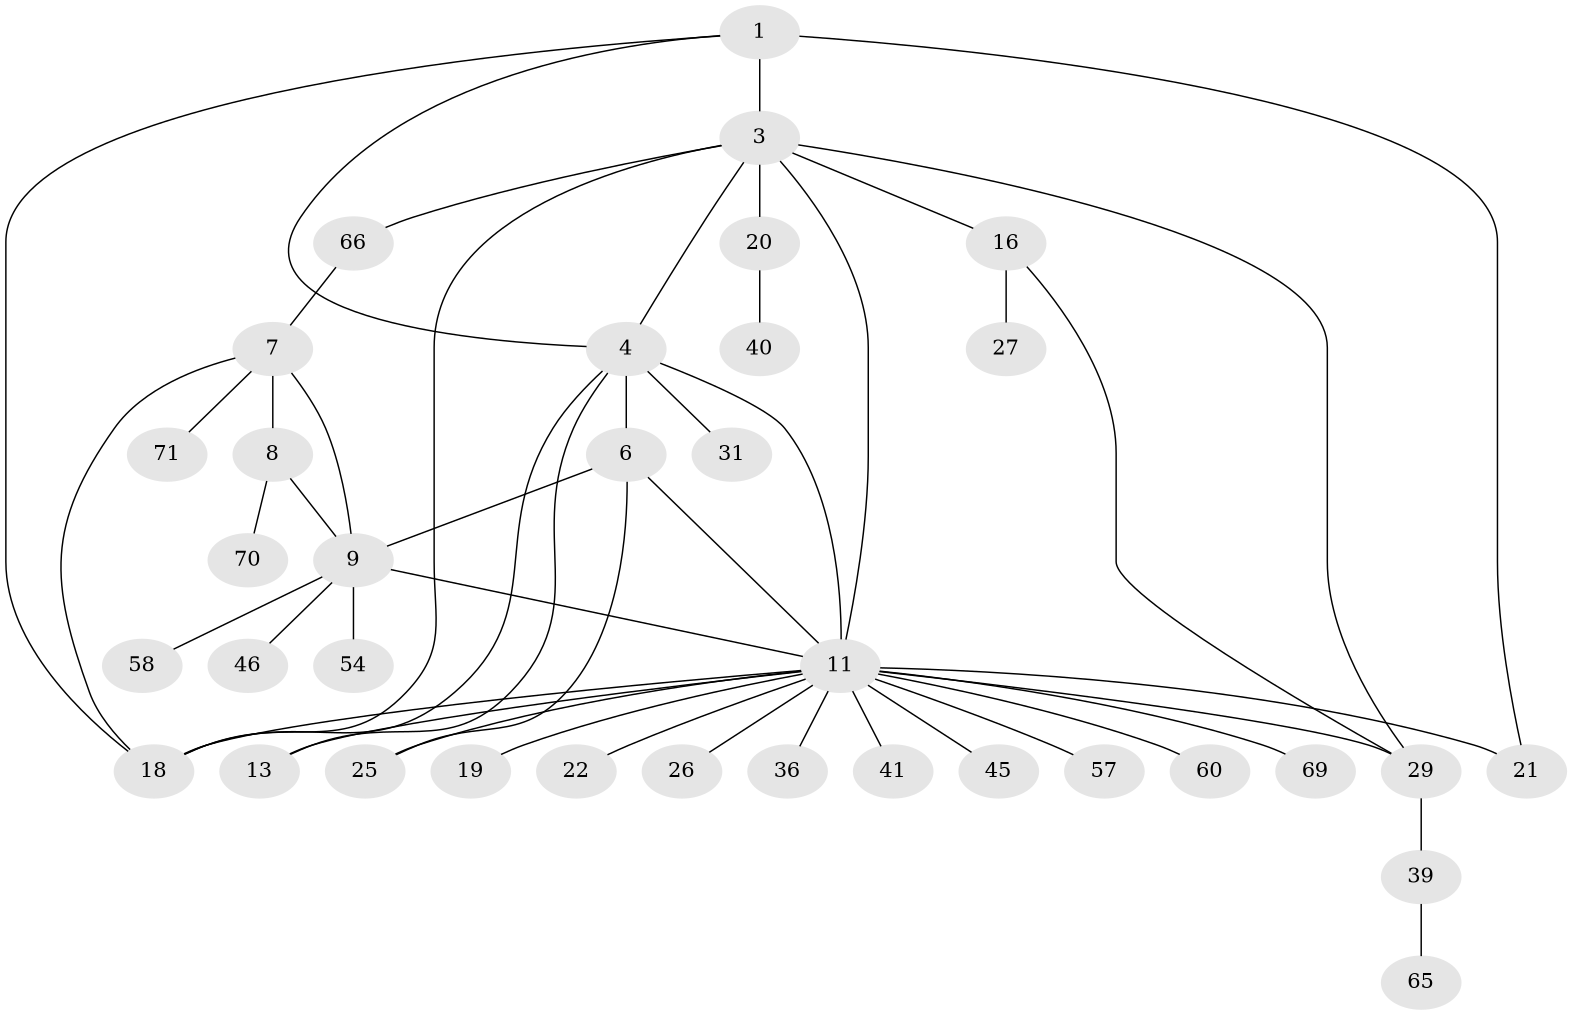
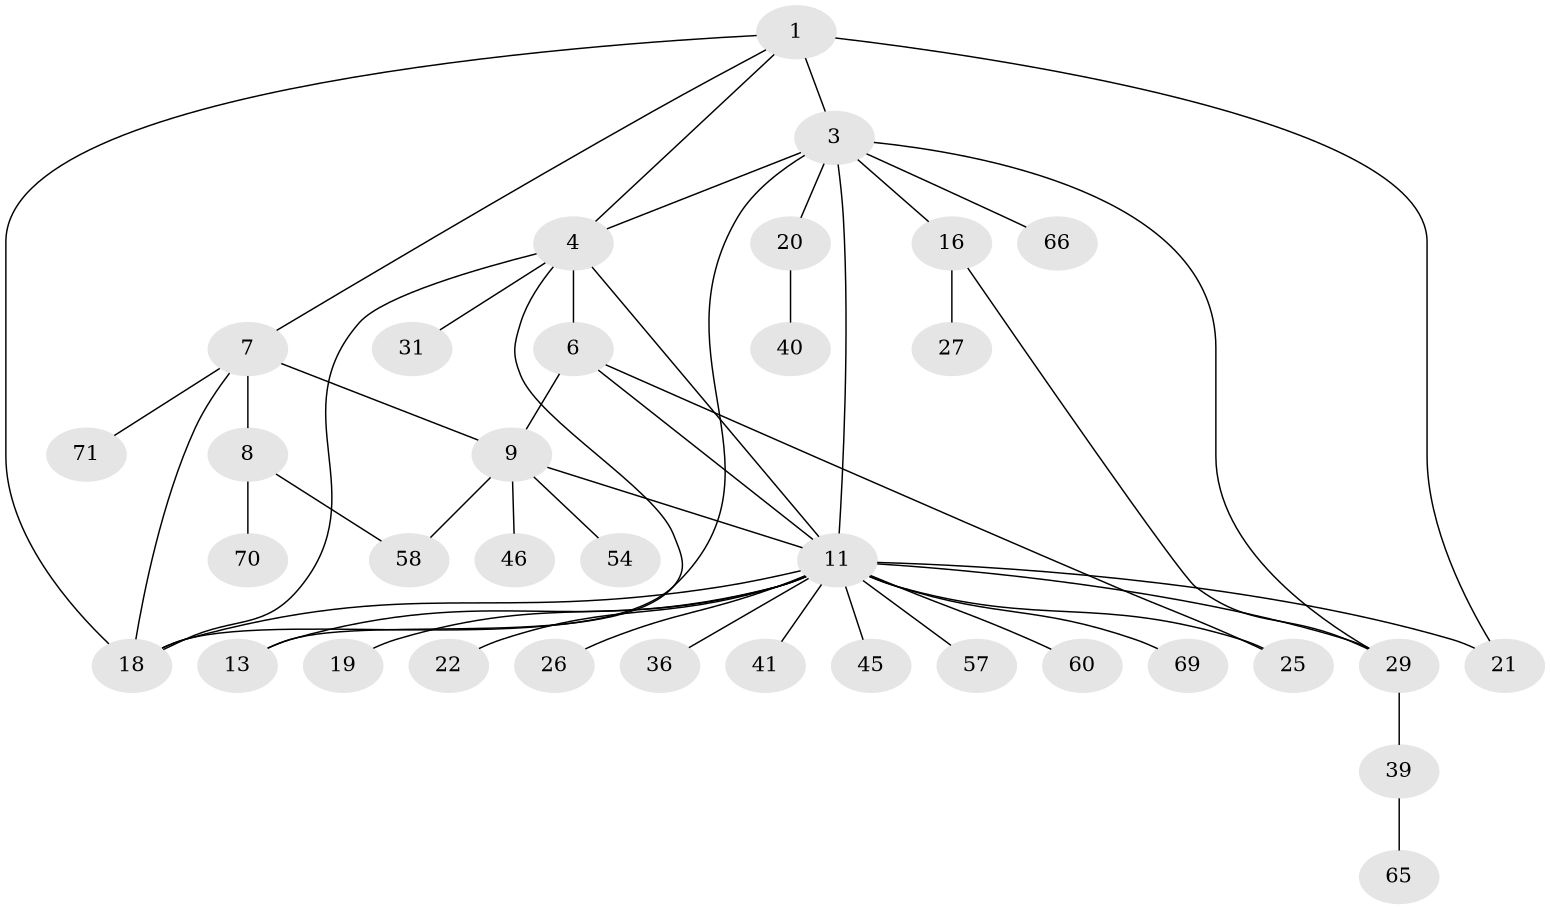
edge "66" -- "7": now "1" -- "7"
edge "8" -- "9": now "8" -- "58"
